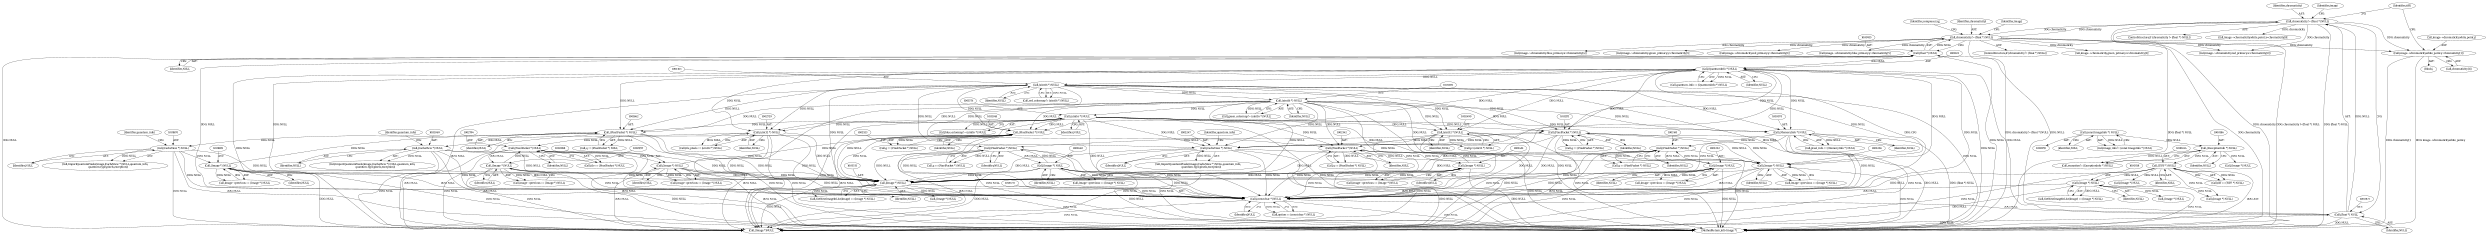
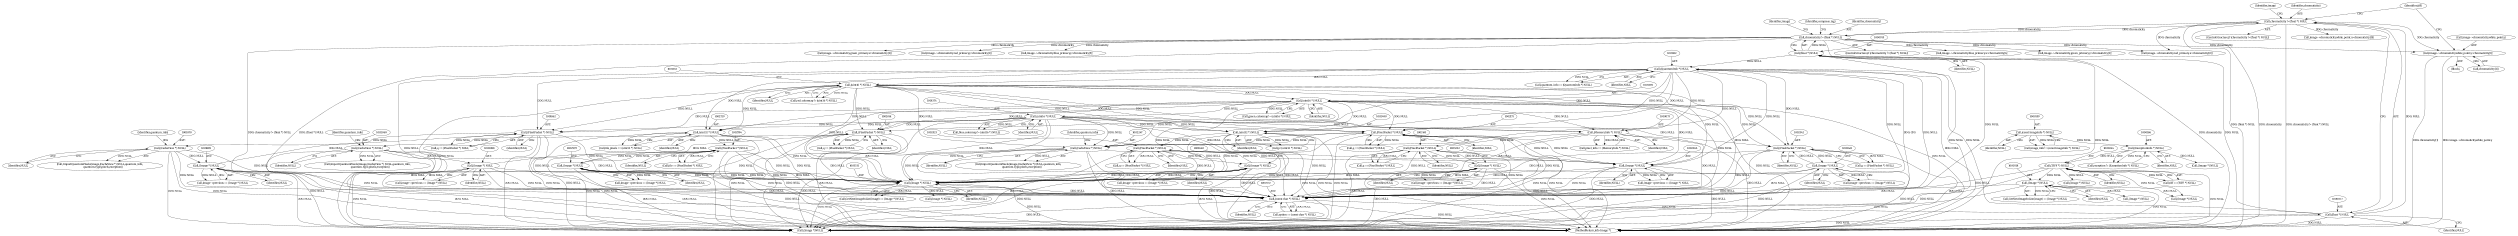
edge "(Call,(const ImageInfo *) NULL)" -> "1000159": reversed
edge "(Call,(MemoryInfo *) NULL)" -> "(MethodReturn,info Image *)": label "DDG: (float *) NULL" -> "DDG: NULL"
edge "(Call,(TIFF *) NULL)" -> "(MethodReturn,info Image *)": label "DDG: AST" -> "DDG: NULL"
